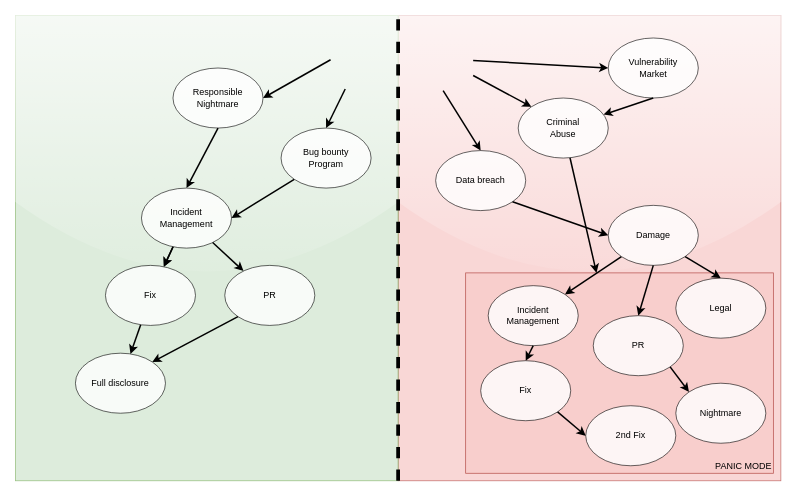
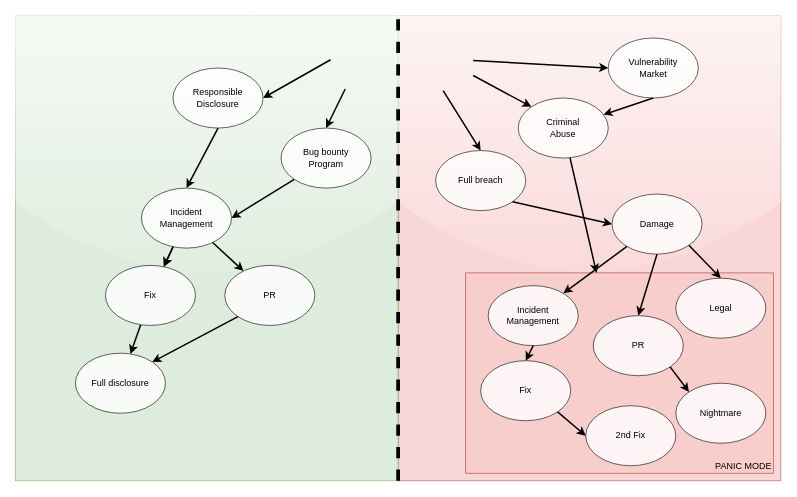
node "Responsible Nightmare": label "Responsible Nightmare" -> "Responsible Disclosure"
node "Data breach": label "Data breach" -> "Full breach"
node "Damage": moved (653, 235) -> (657, 224)
